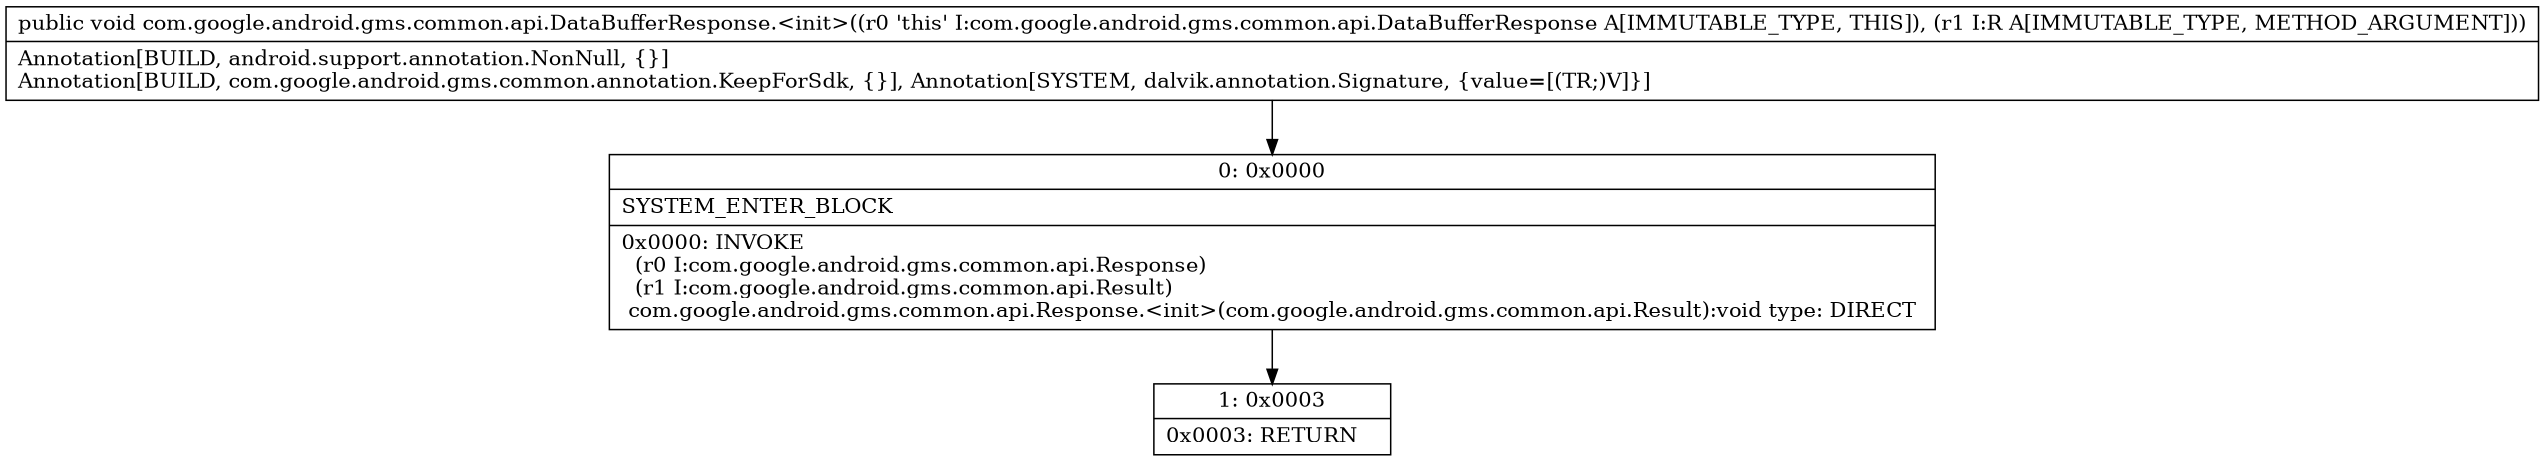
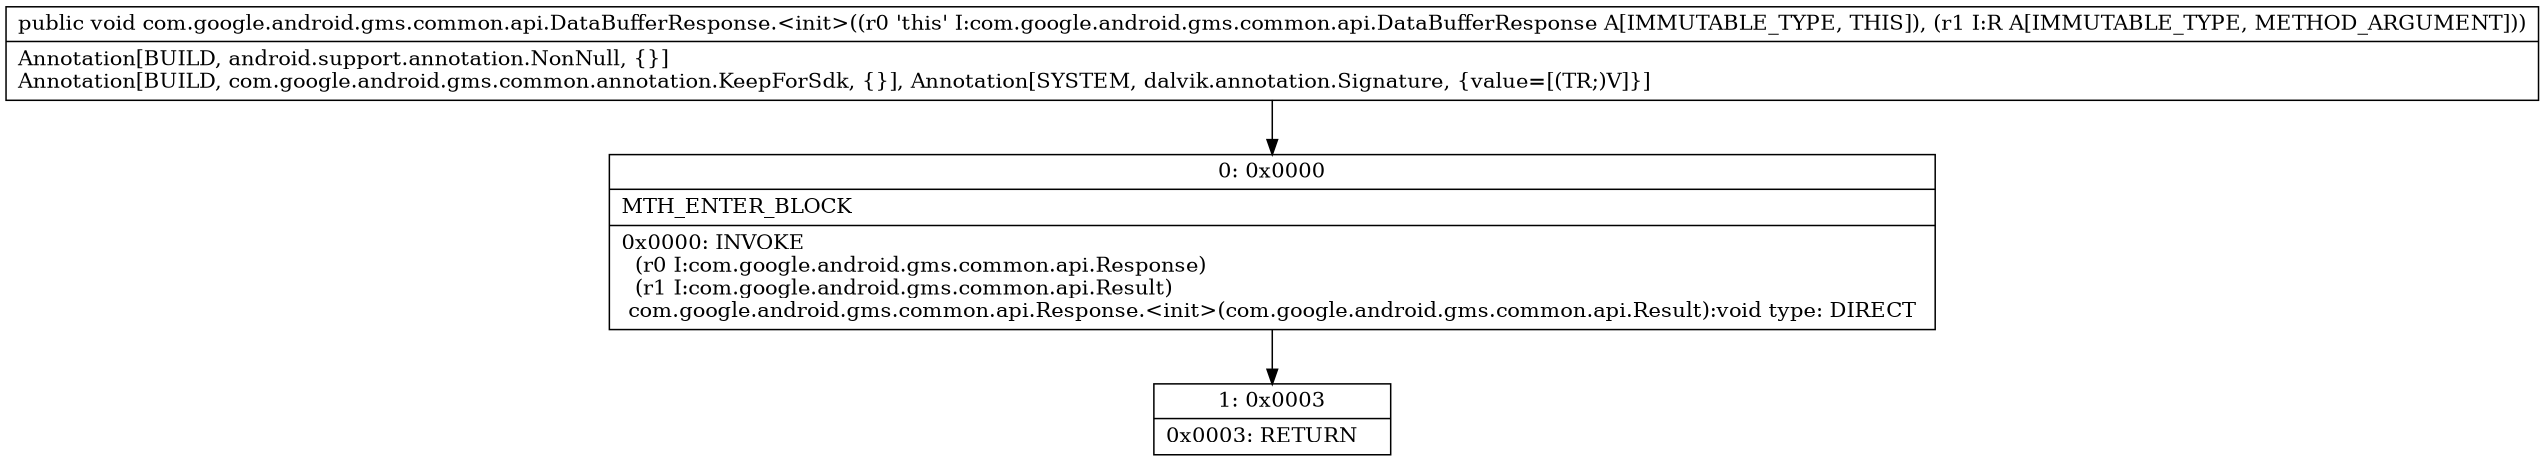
node "0: 0x0000": text "SYSTEM_ENTER_BLOCK" -> "MTH_ENTER_BLOCK"
